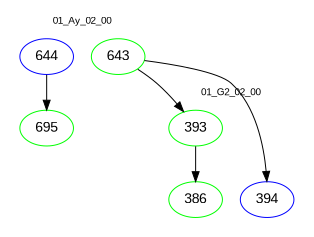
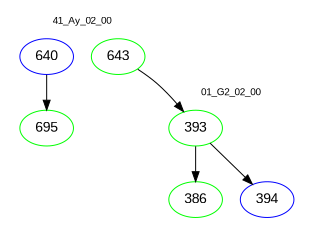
cluster "01_Ay_02_00": label "01_Ay_02_00" -> "41_Ay_02_00"
node "644": label "644" -> "640"
edge "643" -> "394": now "393" -> "394"
